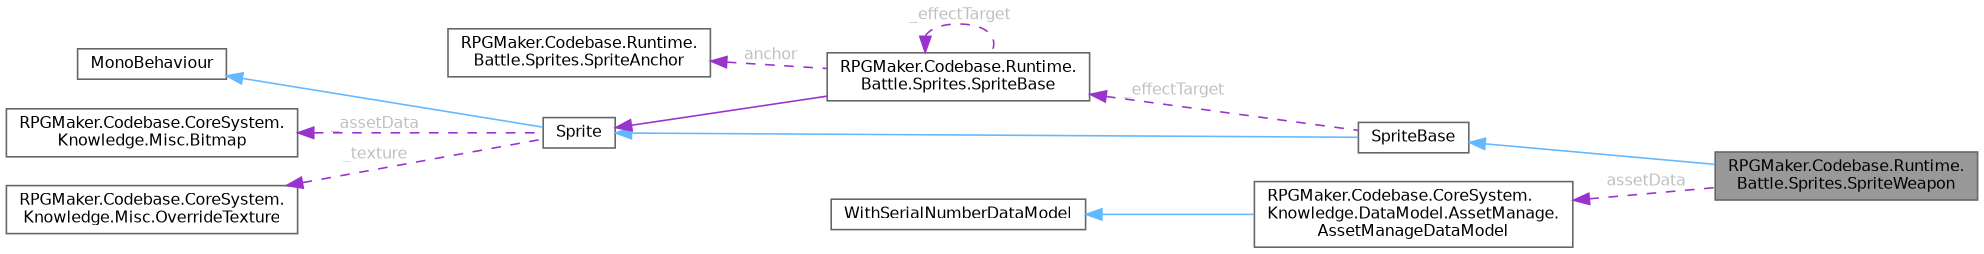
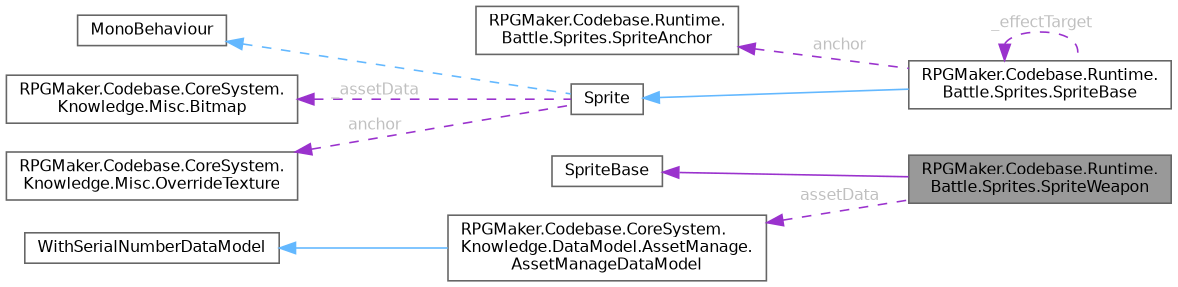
edge "Sprite" -> "MonoBehaviour": style solid -> dashed
edge "RPGMaker.Codebase.Runtime. Battle.Sprites.SpriteBase" -> "Sprite": color darkorchid3 -> steelblue1
edge "SpriteBase" -> "RPGMaker.Codebase.Runtime. Battle.Sprites.SpriteBase": removed, label "_effectTarget"
edge "SpriteBase" -> "Sprite": removed
edge "Sprite" -> "RPGMaker.Codebase.CoreSystem. Knowledge.Misc.OverrideTexture": label " _texture" -> " anchor"
edge "RPGMaker.Codebase.Runtime. Battle.Sprites.SpriteWeapon" -> "SpriteBase": color steelblue1 -> darkorchid3
